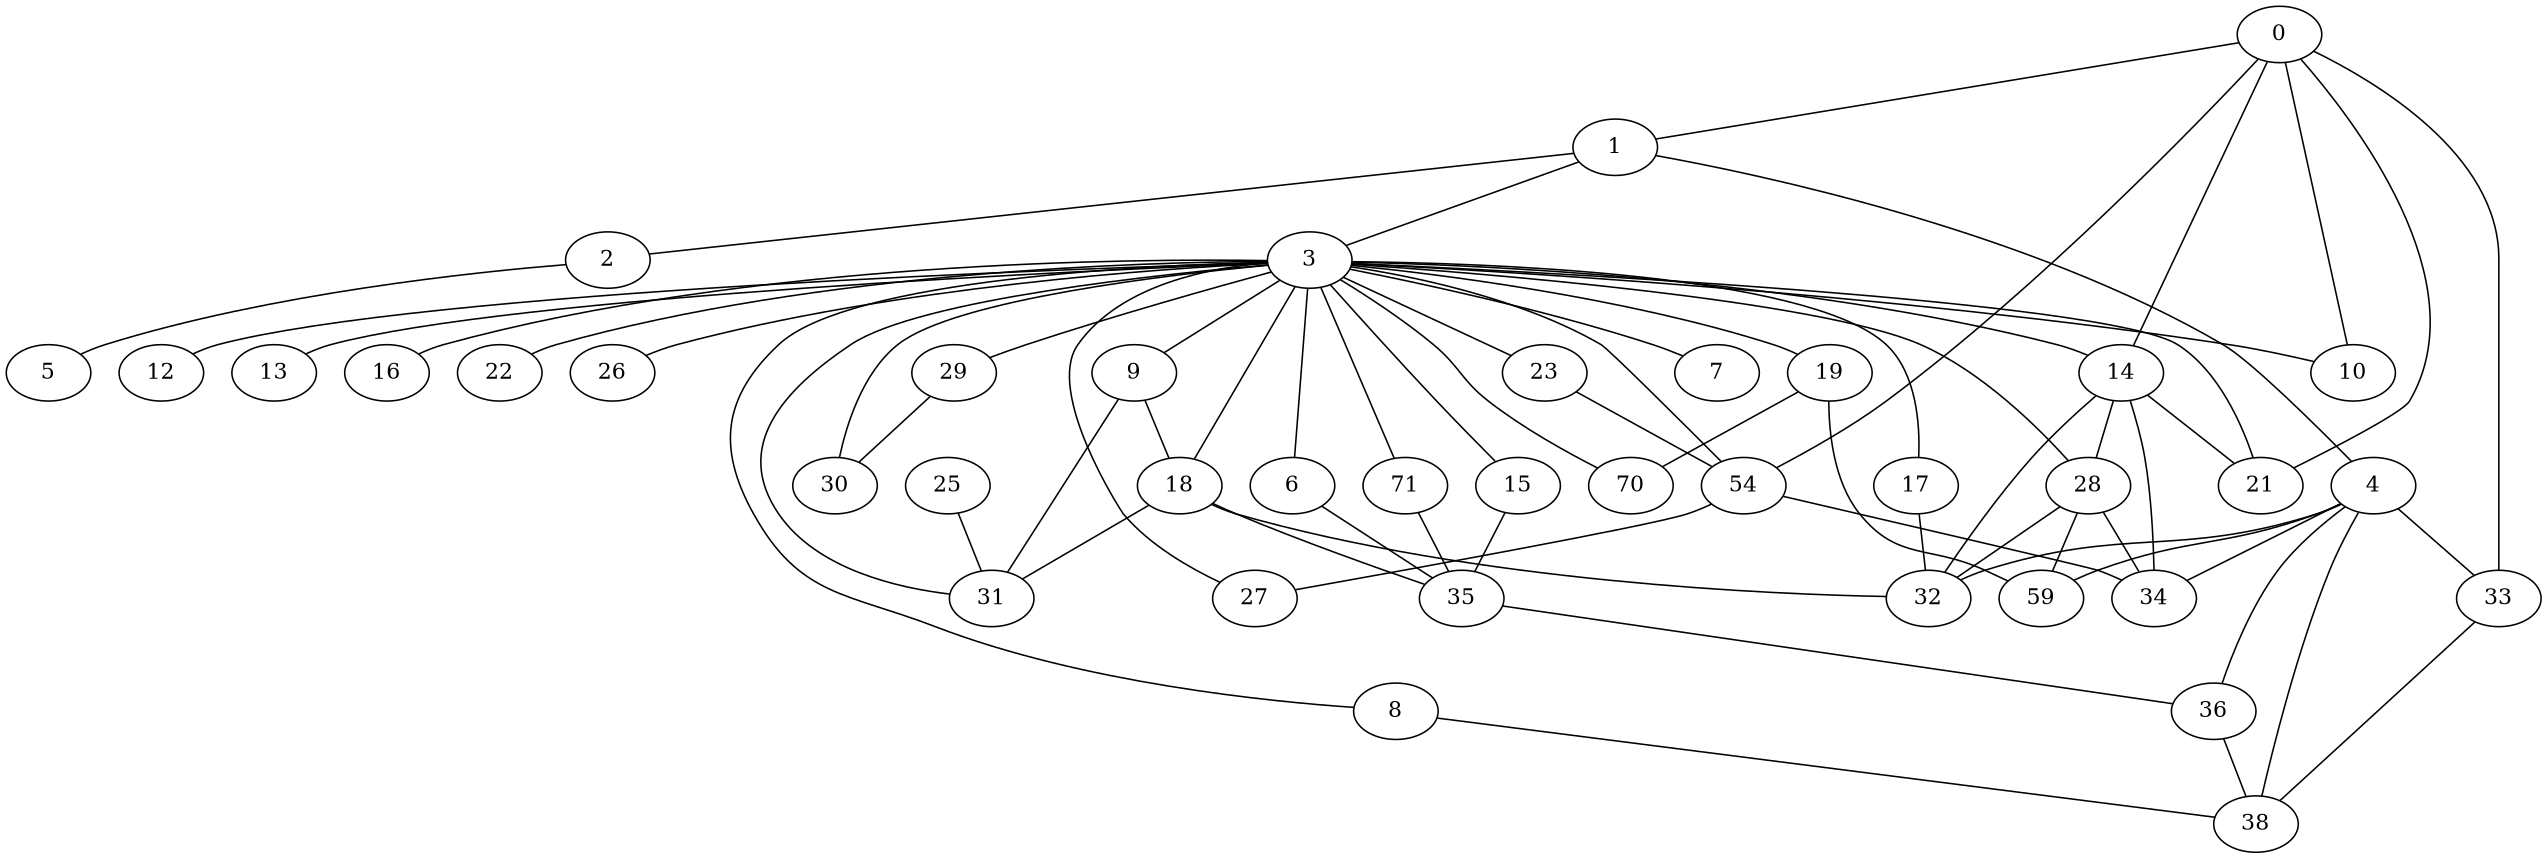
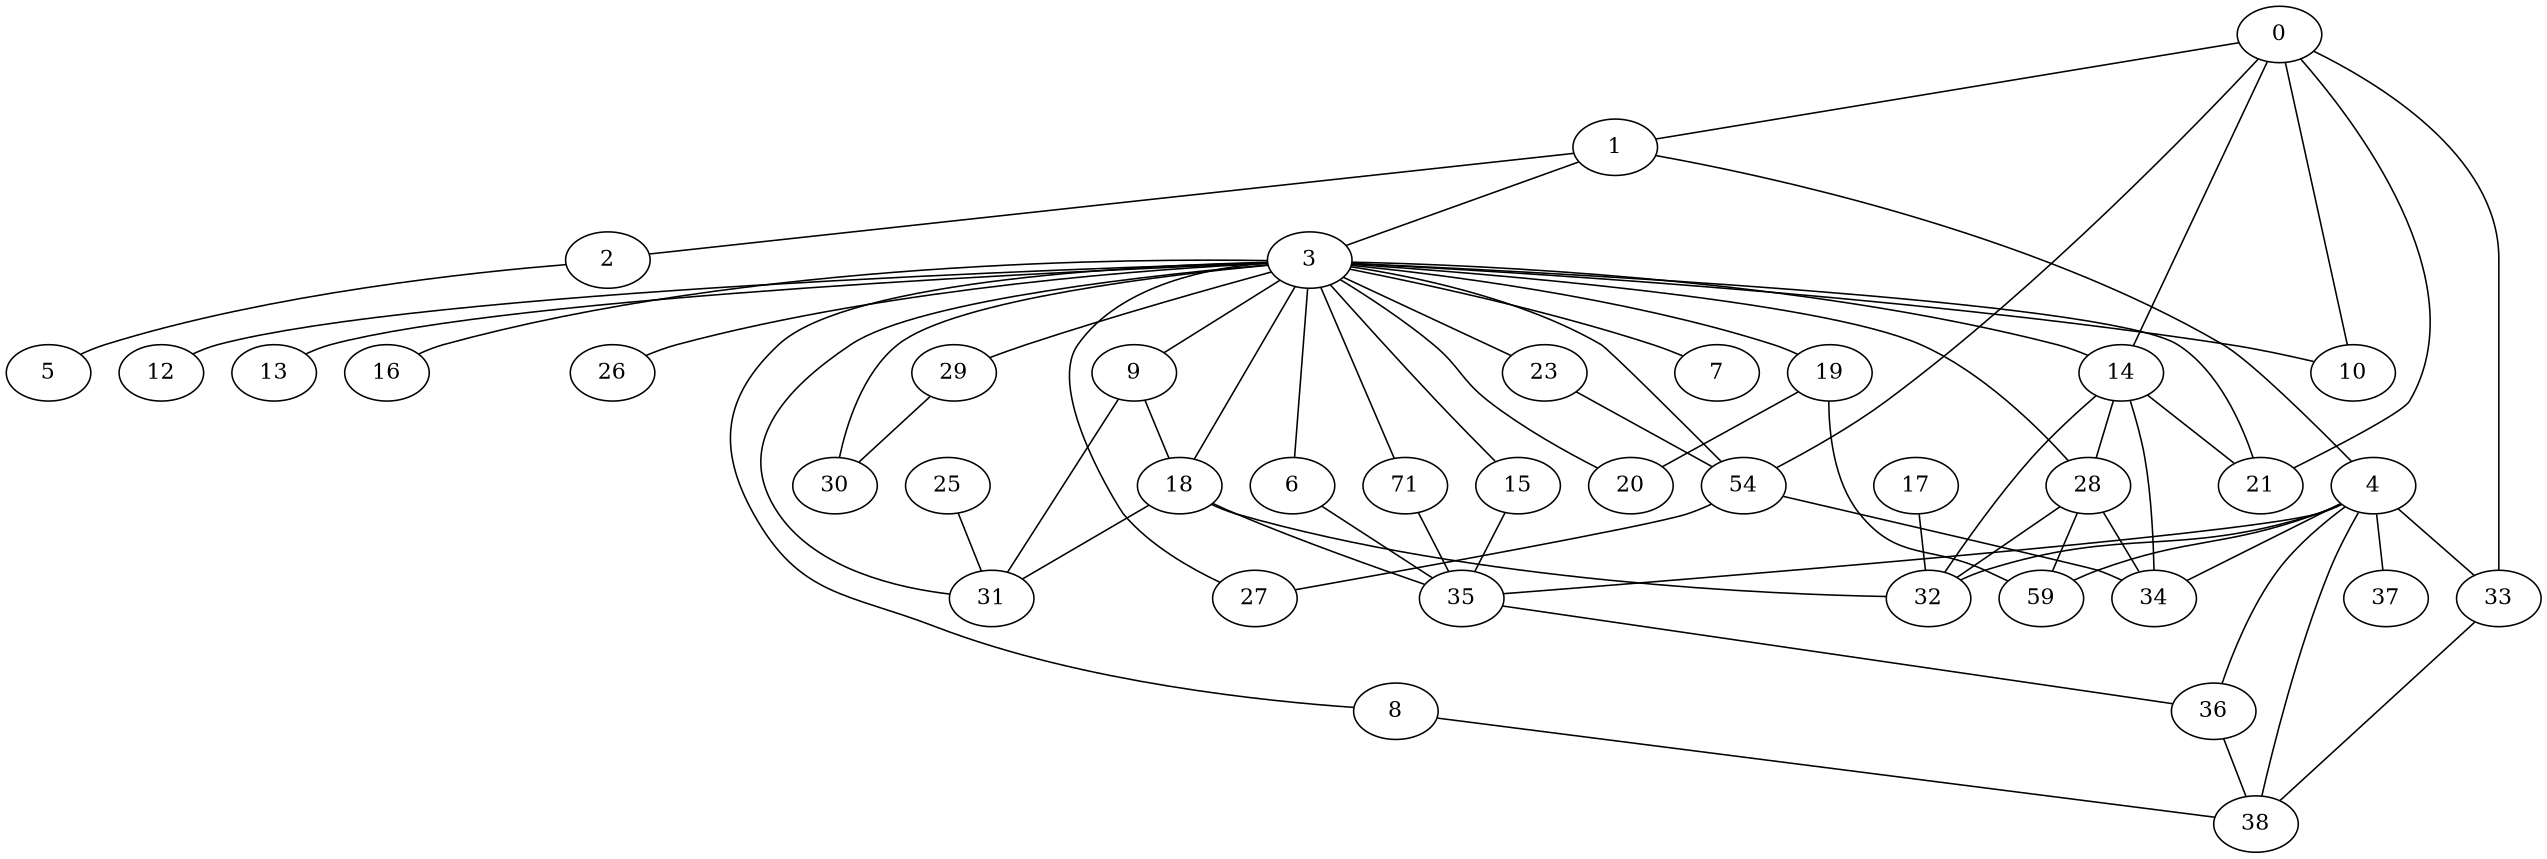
edge "3" -- "17": removed
node "22": removed
node "70": label "70" -> "20"
edge "4" -- "35": added
node "37": added
